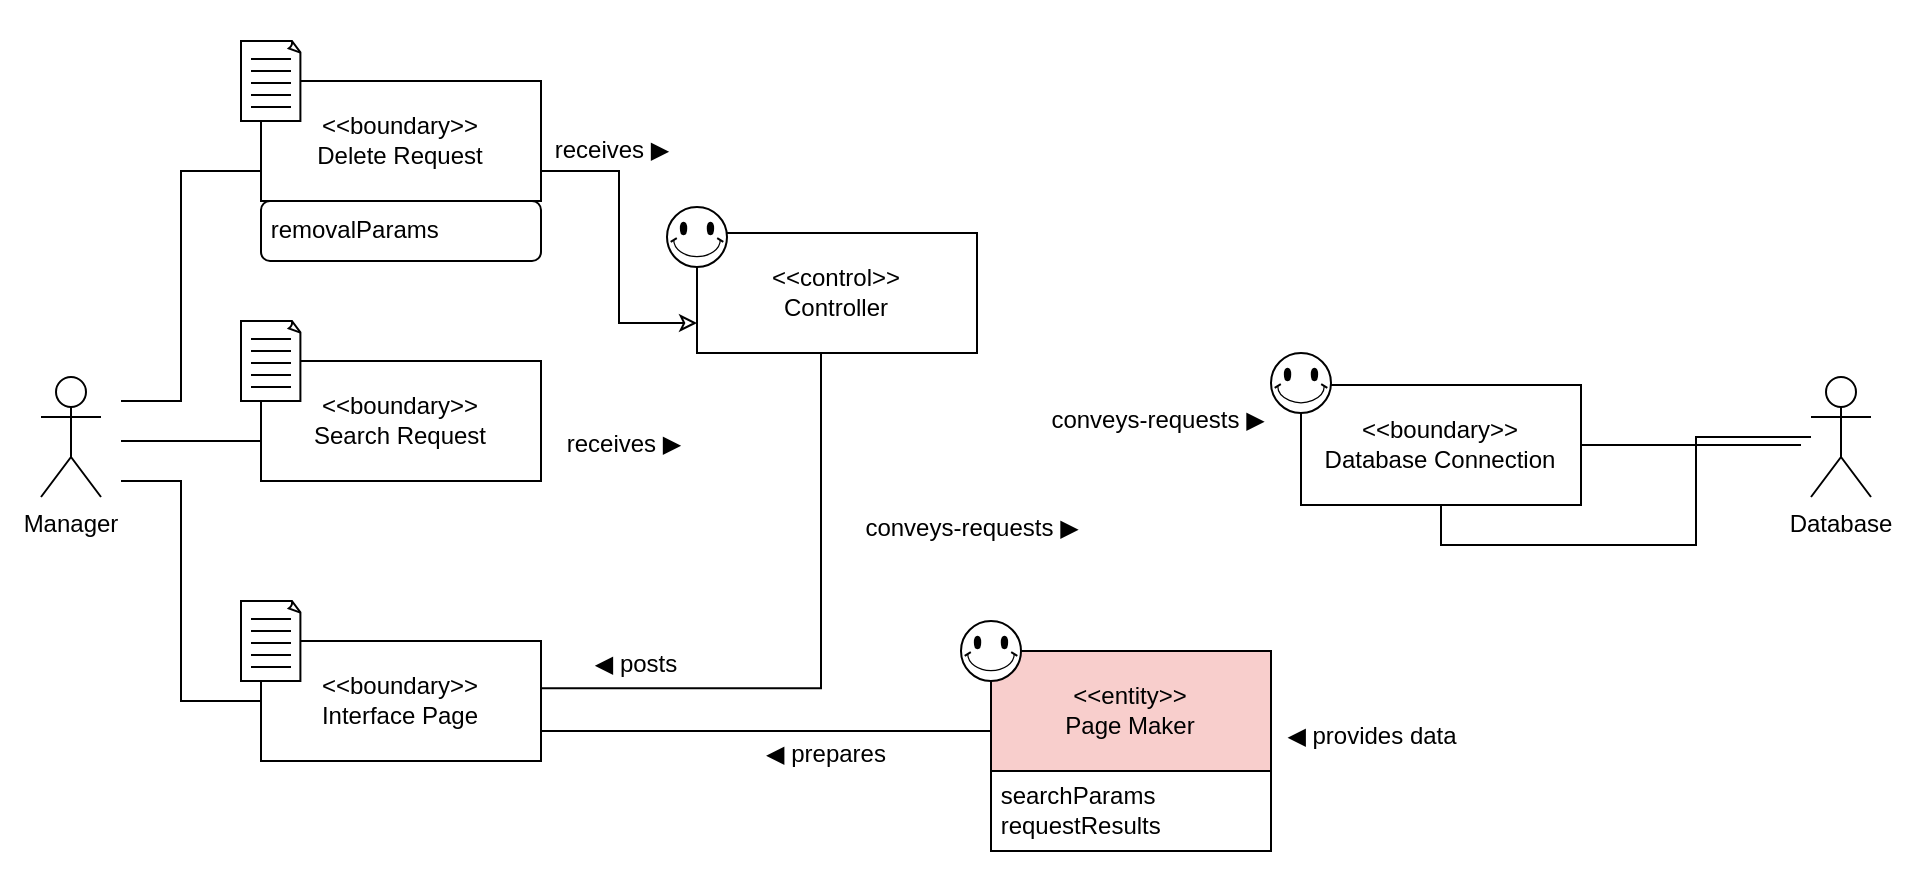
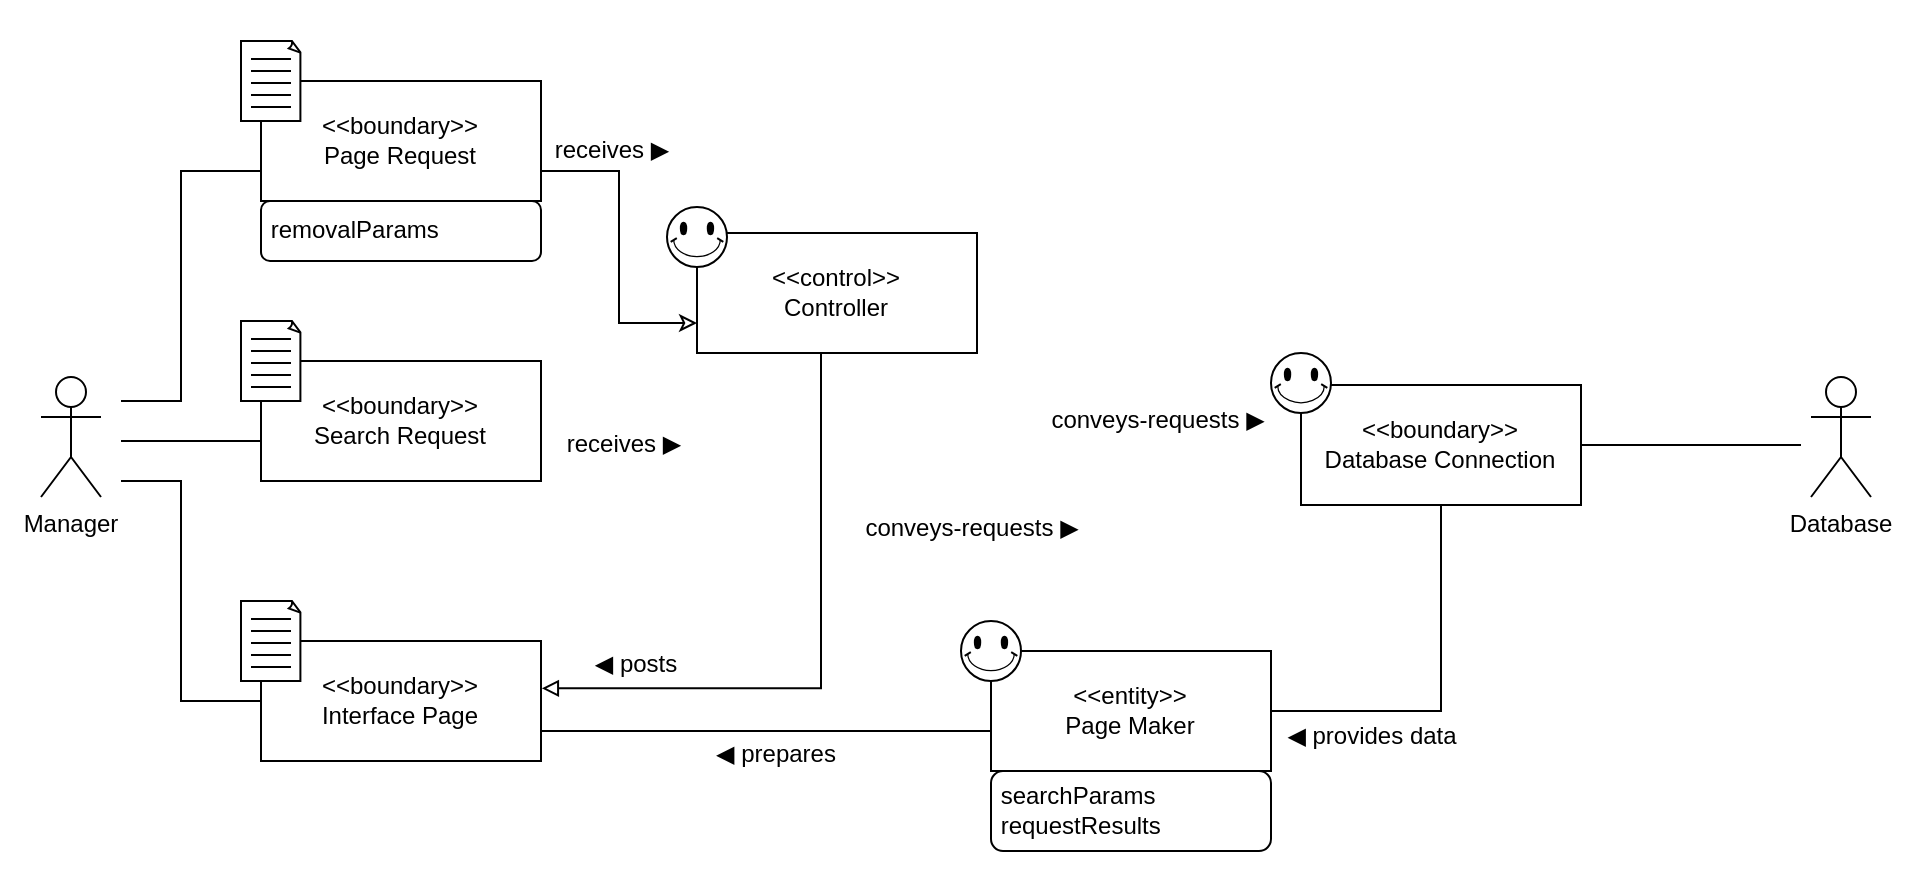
node "<<boundary>> Delete Request": label "<<boundary>> Delete Request" -> "<<boundary>> Page Request"
edge "Database" -- "<<boundary>> Database Connection": now "<<entity>> Page Maker" -- "<<boundary>> Database Connection"
edge "<<control>> Controller" -- "<<boundary>> Interface Page": arrowhead none -> block
node "<<entity>> Page Maker": fillcolor #f8cecc -> #ffffff
node "◀ prepares": moved (827, 755) -> (777, 755)
node "searchParams requestResults": shape rectangle -> rounded rectangle
